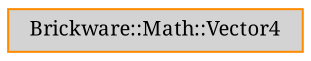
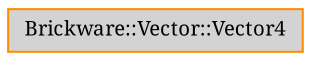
node "Brickware::Math::Vector4": label "Brickware::Math::Vector4" -> "Brickware::Vector::Vector4"
